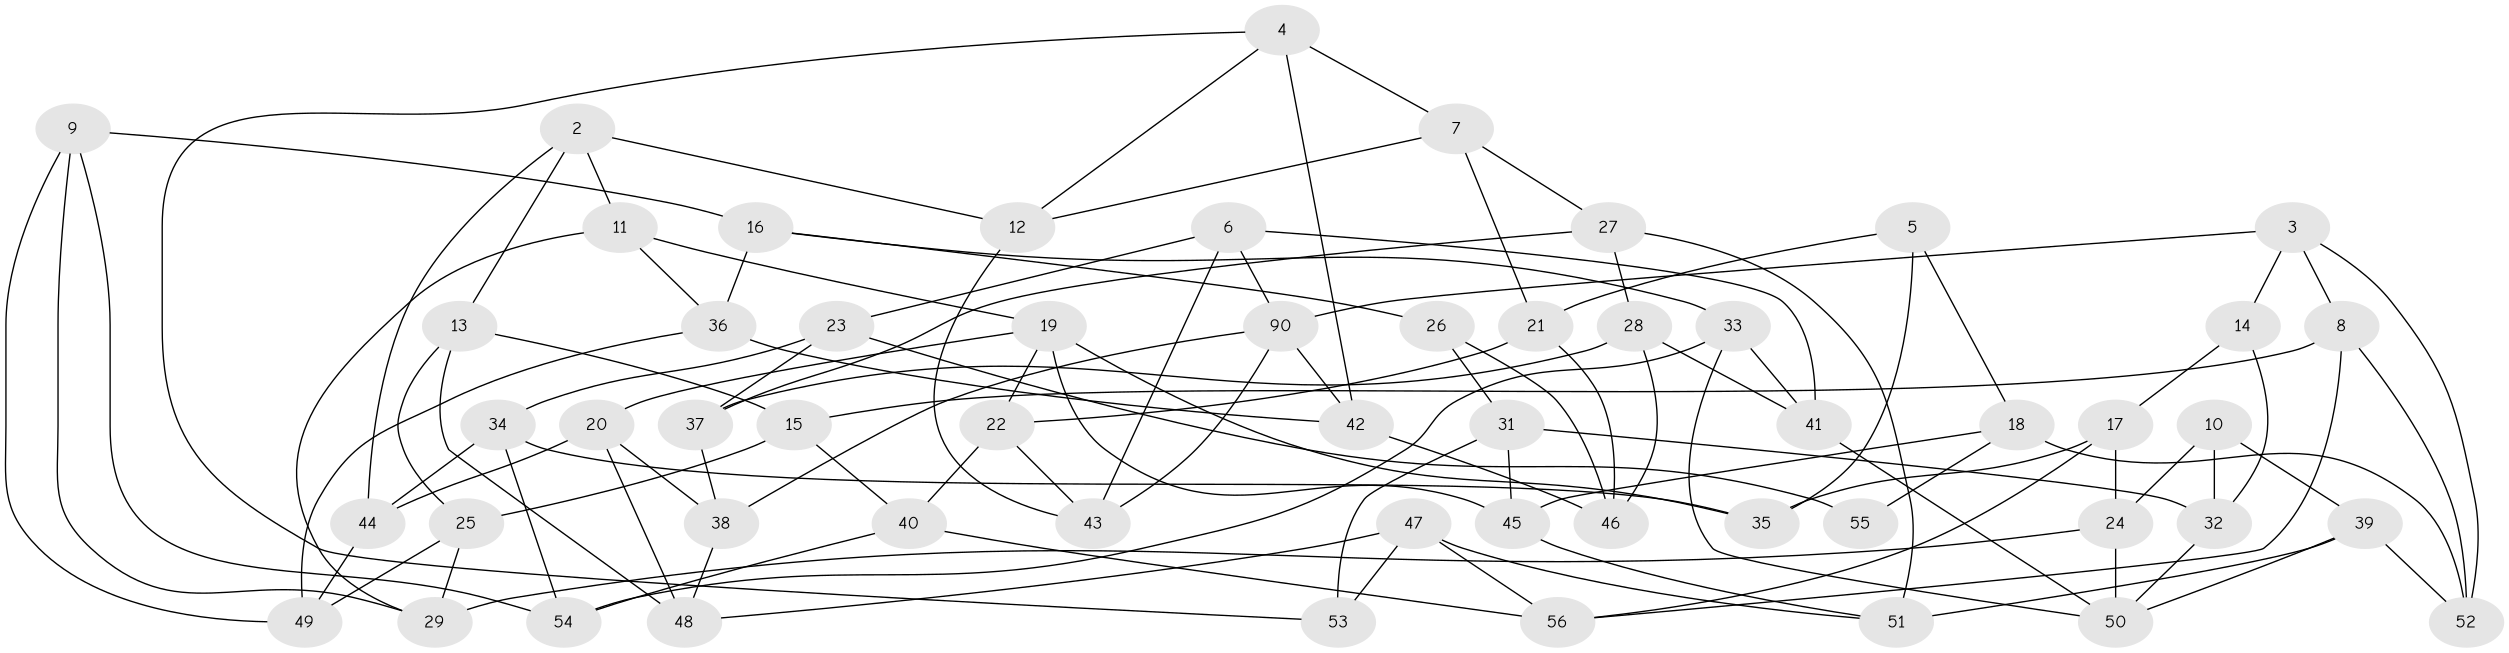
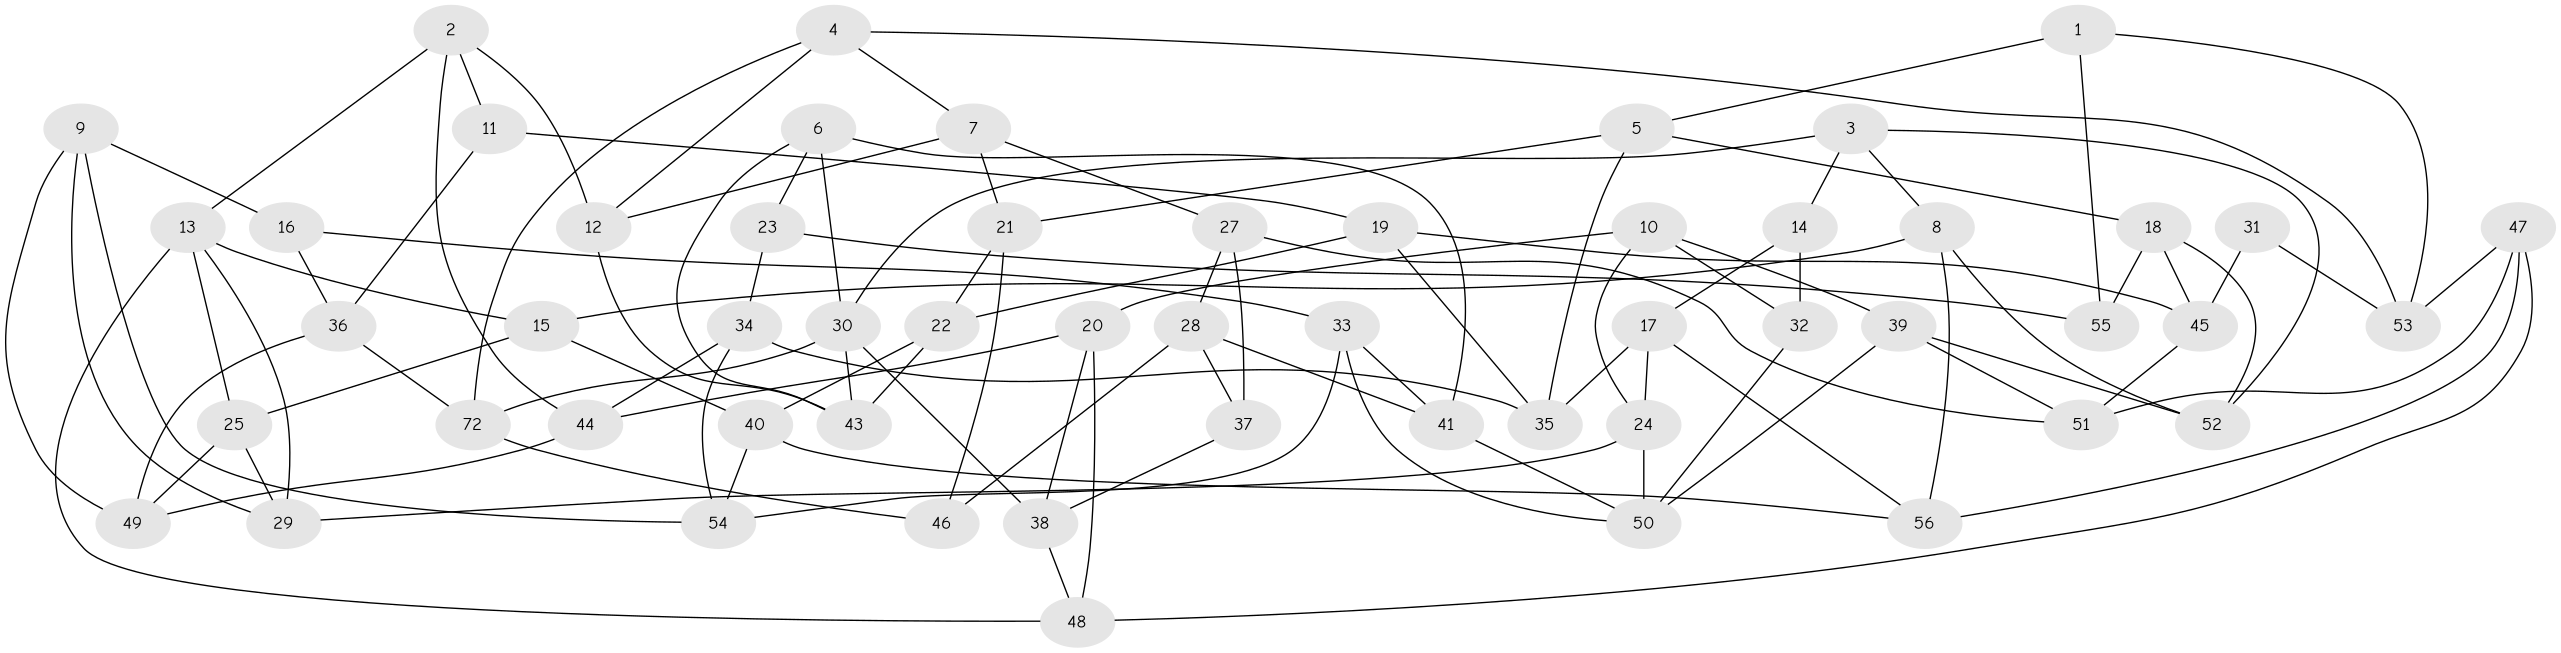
node "1": added
node "90": label "90" -> "30"
node "26": removed
edge "19" -- "20": now "10" -- "20"
edge "11" -- "29": now "13" -- "29"
edge "23" -- "37": removed
node "42": label "42" -> "72"
edge "31" -- "32": removed
